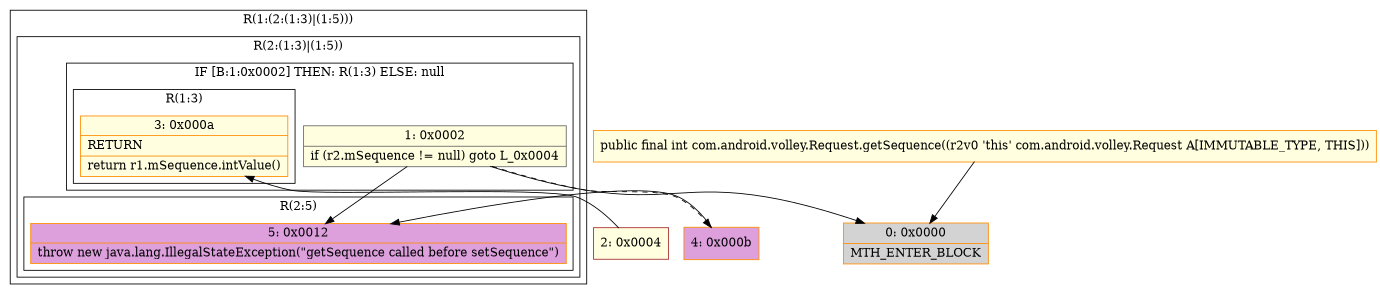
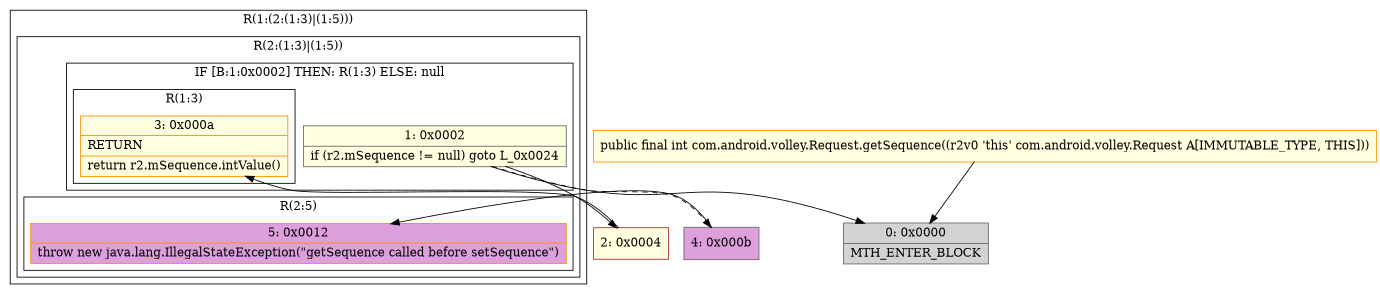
node "1: 0x0002": text "if (r2.mSequence != null) goto L_0x0004" -> "if (r2.mSequence != null) goto L_0x0024"
node "3: 0x000a": text "return r1.mSequence.intValue()" -> "return r2.mSequence.intValue()"
edge "1: 0x0002" -> "5: 0x0012": now "1: 0x0002" -> "2: 0x0004"
node "4: 0x000b": color darkorange -> gray40
node "0: 0x0000": color darkorange -> gray40
